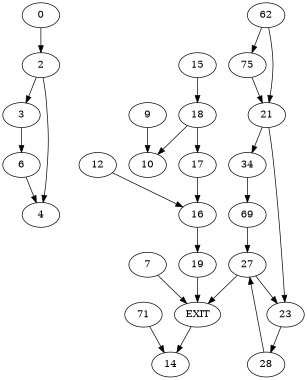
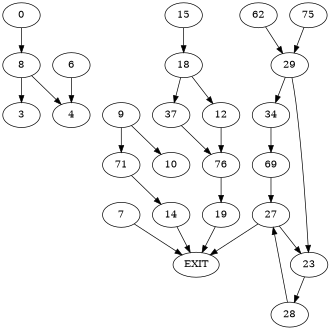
edge "62" -> "75": removed
node "2": label "2" -> "8"
node "21": label "21" -> "29"
edge "3" -> "6": removed
edge "9" -> "71": added
edge "18" -> "10": now "18" -> "12"
node "17": label "17" -> "37"
node "16": label "16" -> "76"
edge "EXIT" -> "14": reversed
